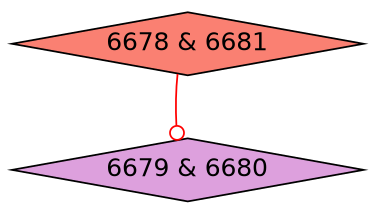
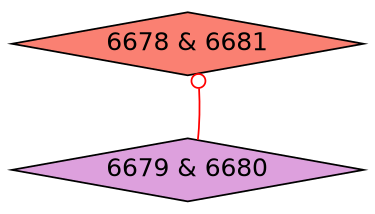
edge "6678 & 6681" -> "6679 & 6680": reversed
